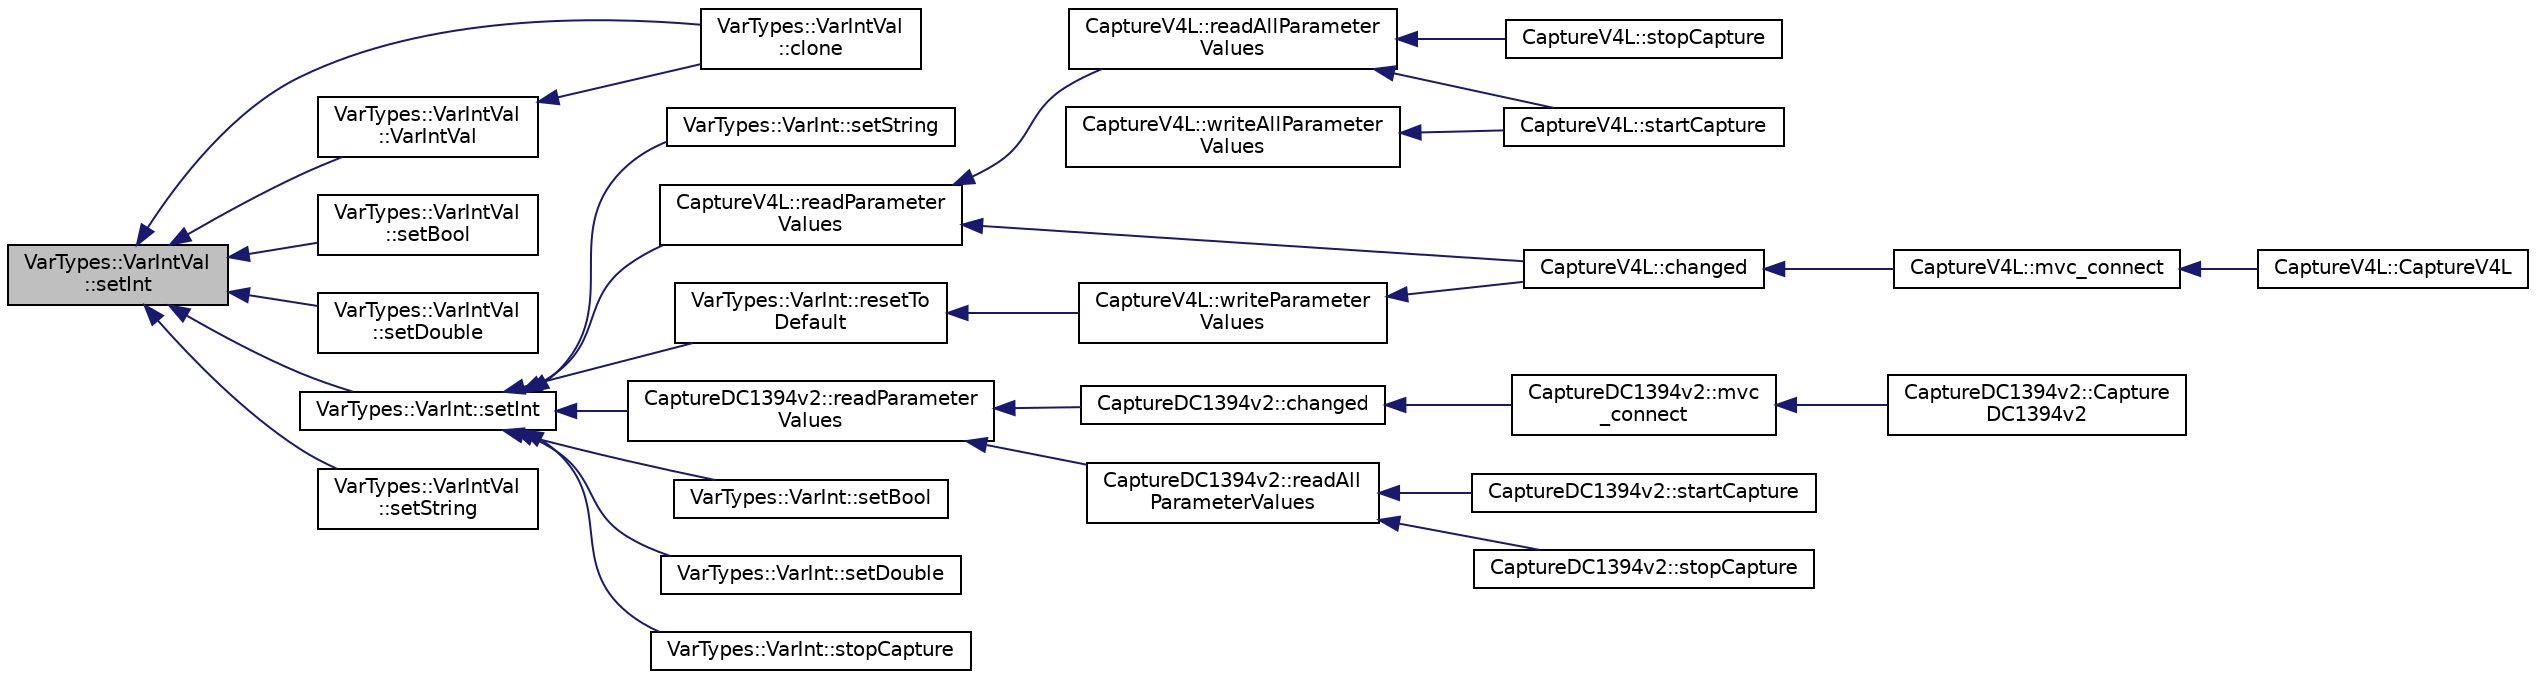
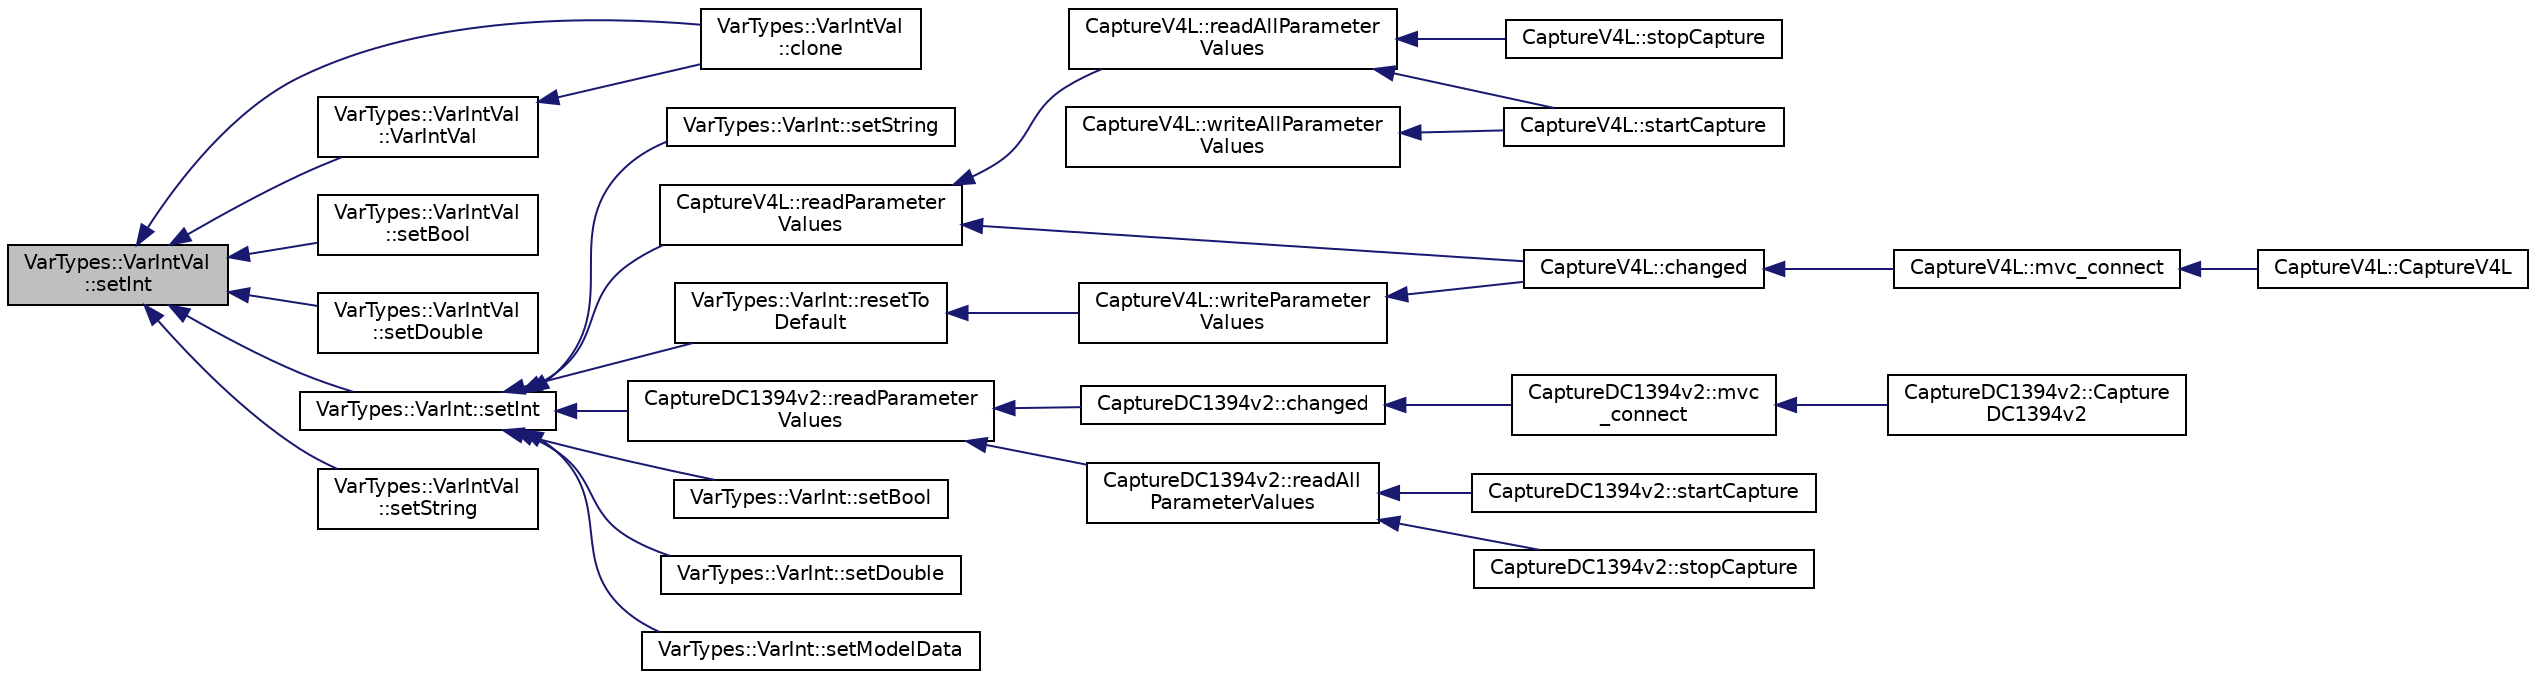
node "VarTypes::VarInt::stopCapture": label "VarTypes::VarInt::stopCapture" -> "VarTypes::VarInt::setModelData"
